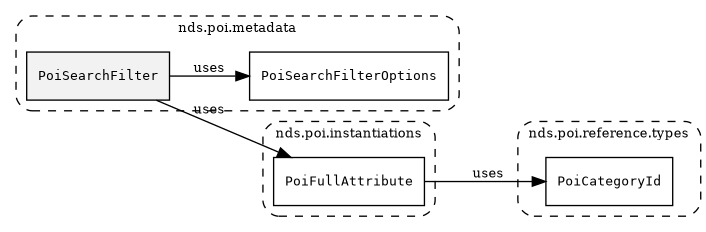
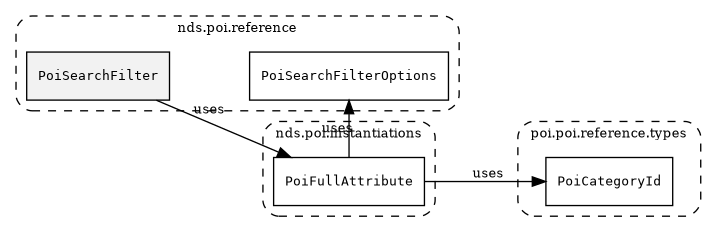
cluster "nds.poi.metadata": label "nds.poi.metadata" -> "nds.poi.reference"
edge "PoiSearchFilter" -> "PoiSearchFilterOptions": now "PoiFullAttribute" -> "PoiSearchFilterOptions"
cluster "nds.poi.reference.types": label "nds.poi.reference.types" -> "poi.poi.reference.types"
